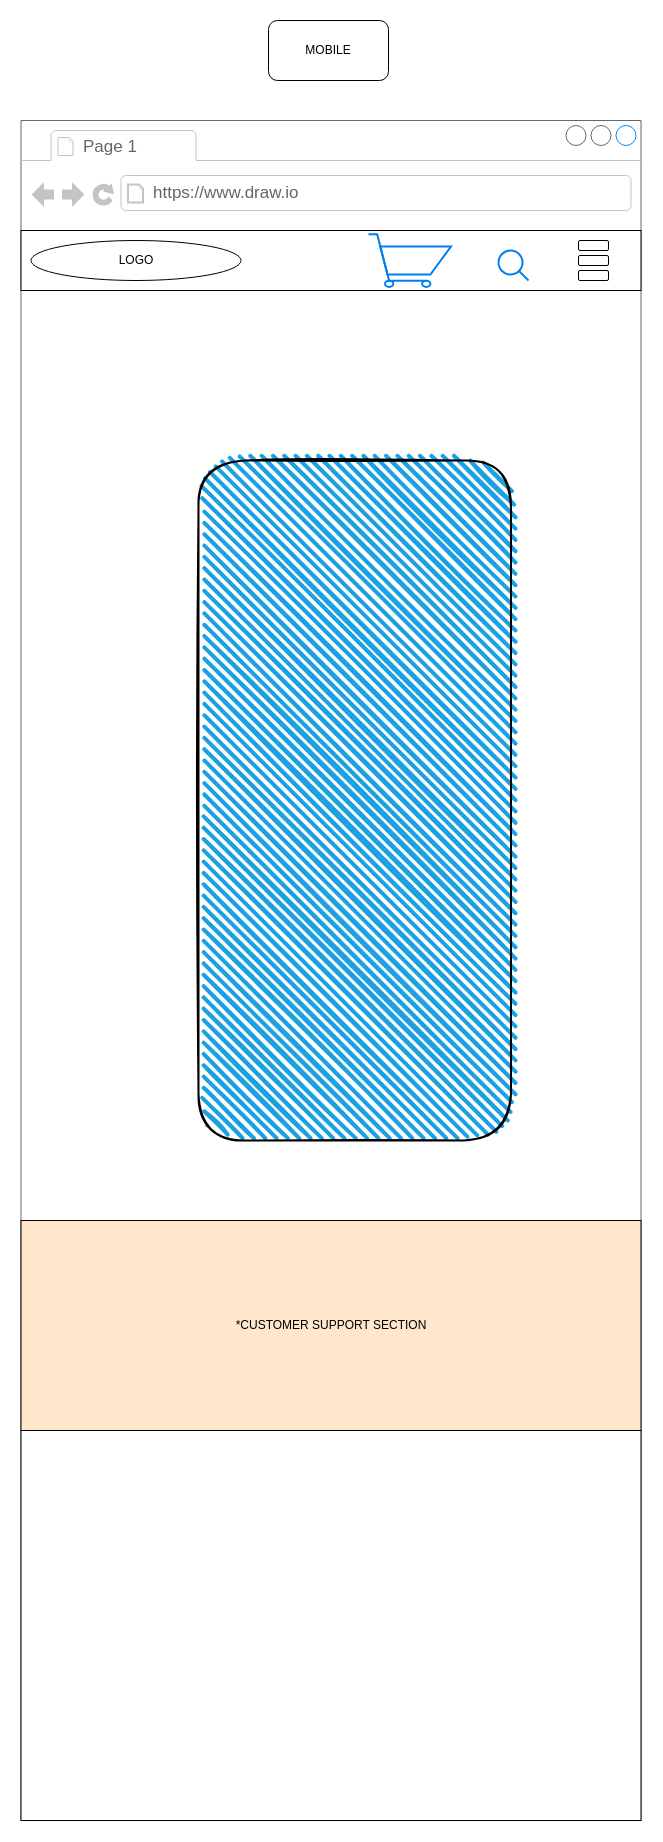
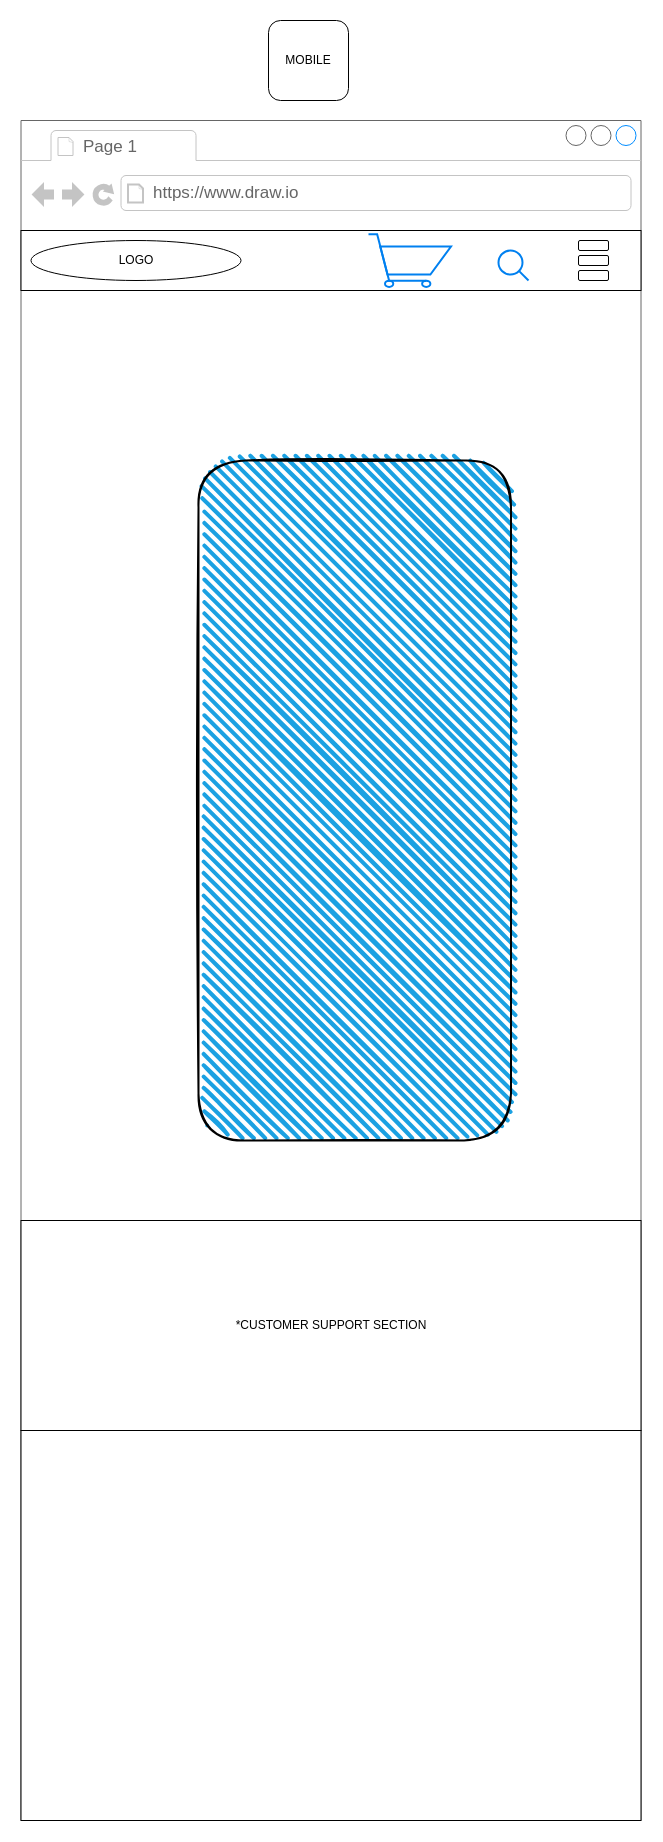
node "MOBILE": size 120x60 -> 80x80
node "*CUSTOMER SUPPORT SECTION": fillcolor #ffe6cc -> #ffffff
